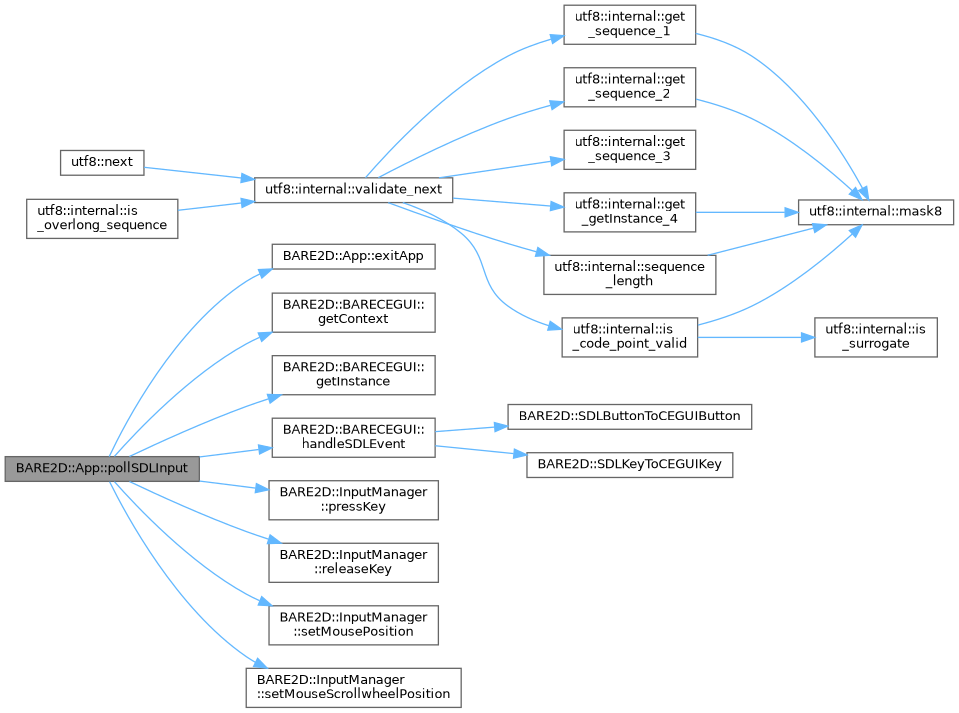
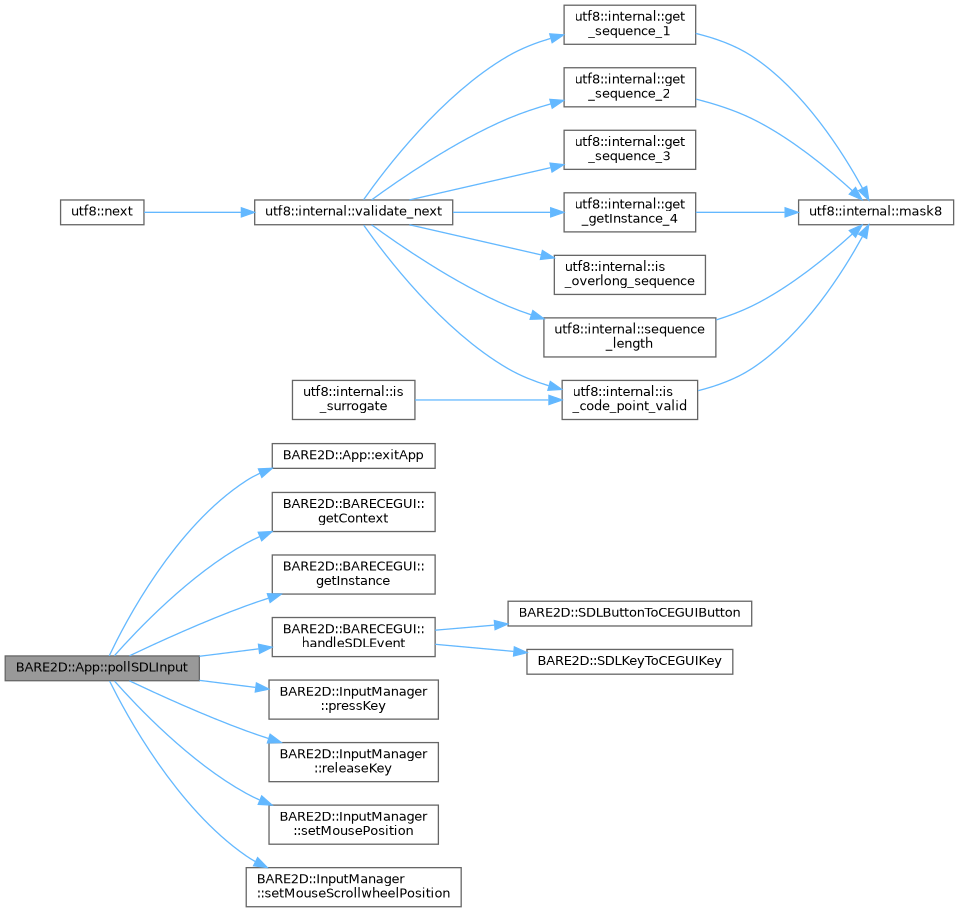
edge "utf8::internal::is _overlong_sequence" -> "utf8::internal::validate_next": reversed
edge "utf8::internal::is _code_point_valid" -> "utf8::internal::is _surrogate": reversed
